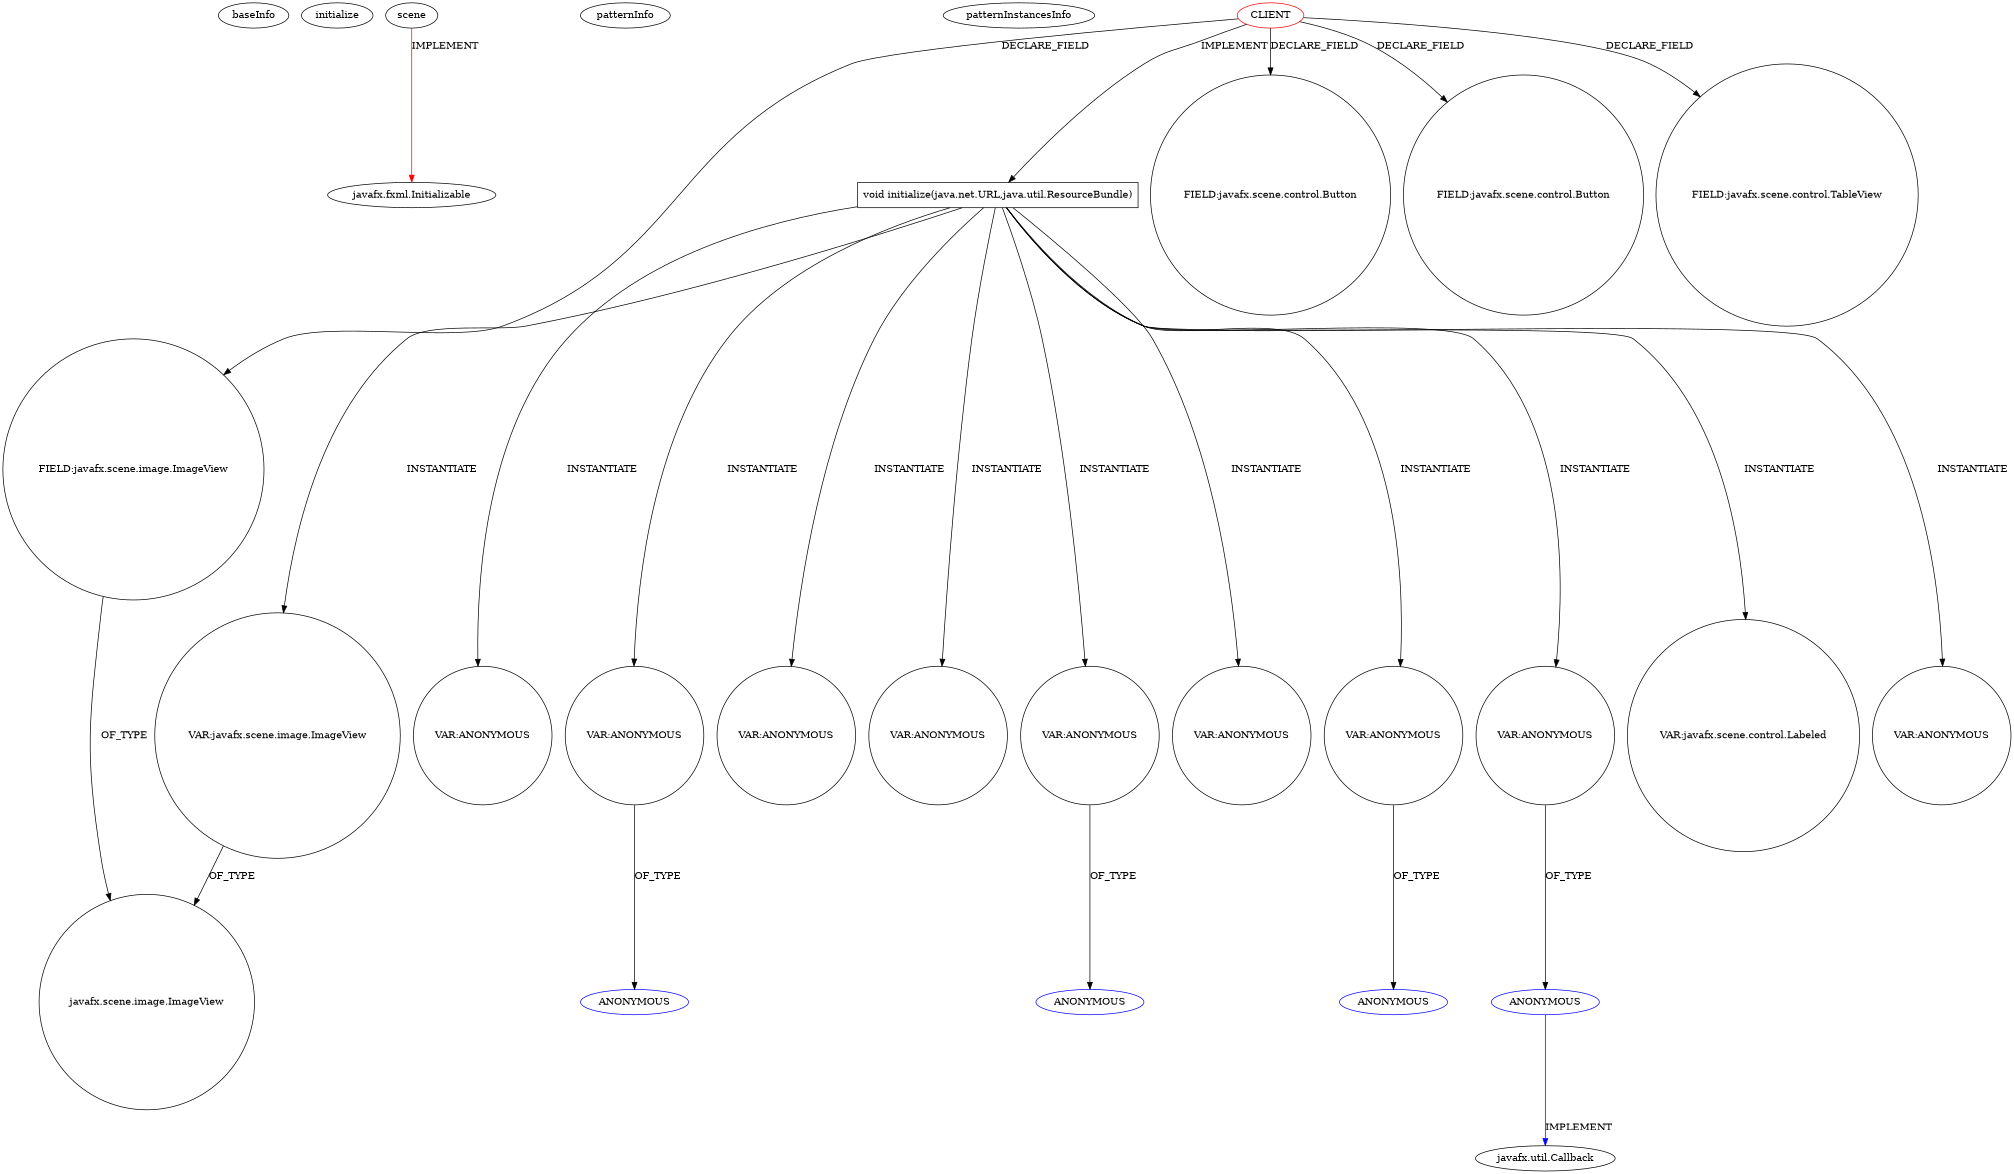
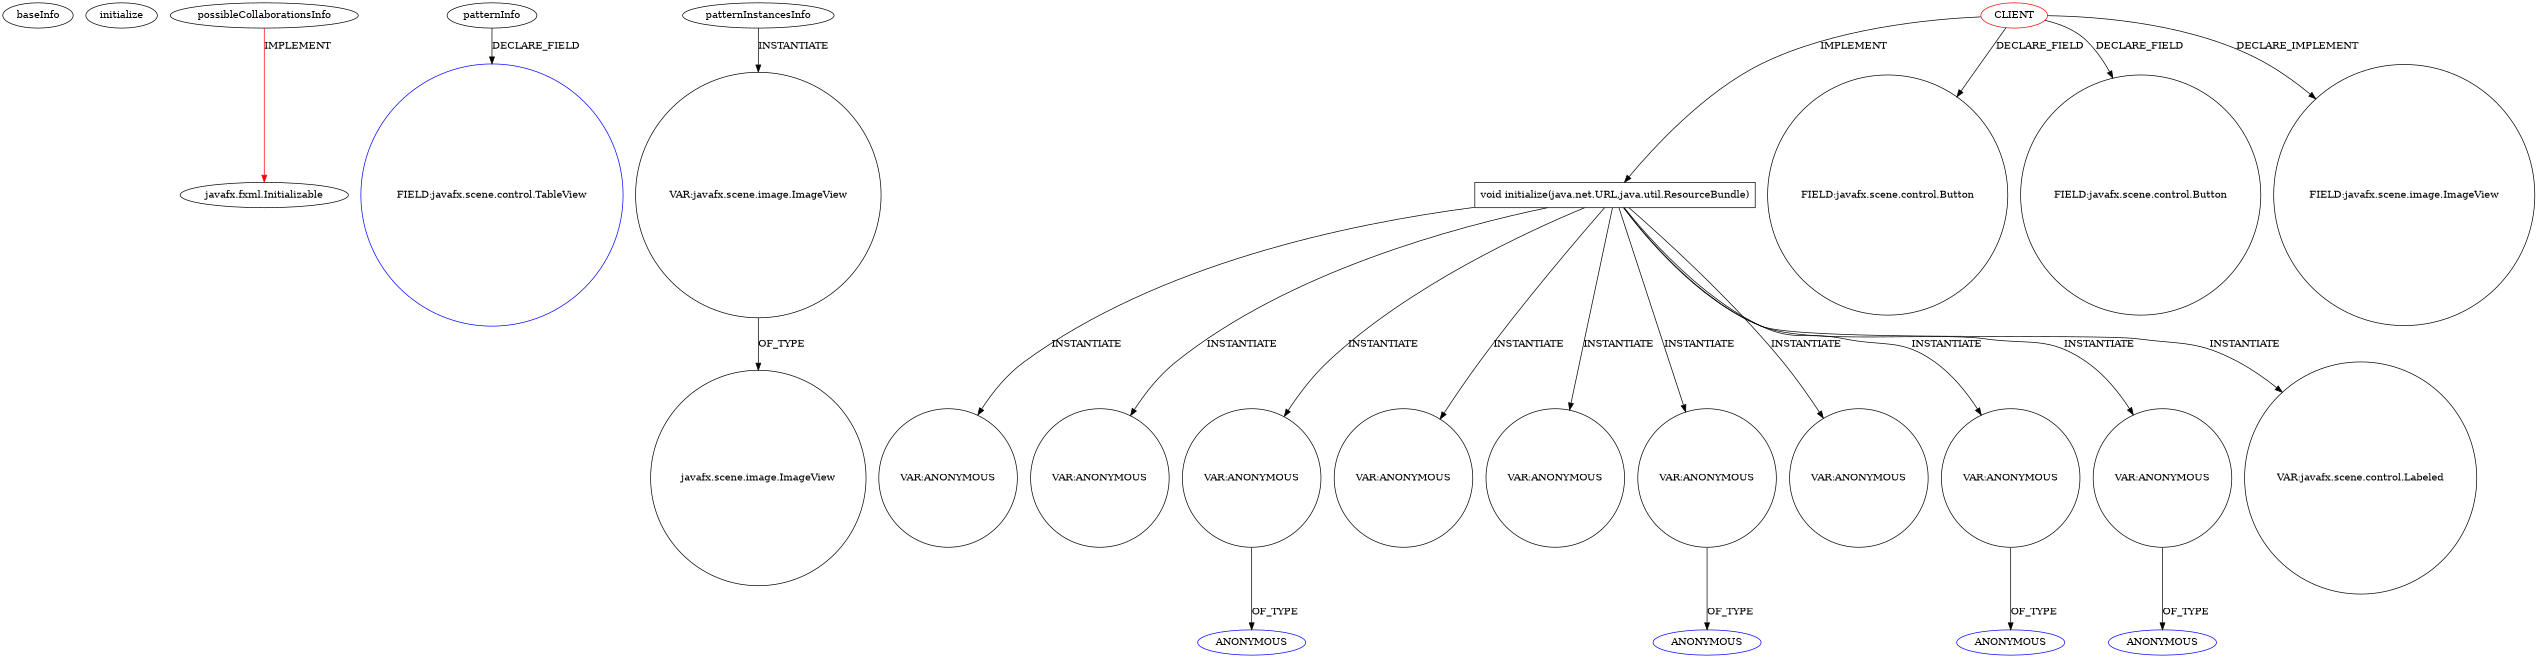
node "scene": label "scene" -> "possibleCollaborationsInfo"
edge "CLIENT" -> "FIELD:javafx.scene.control.TableView": now "patternInfo" -> "FIELD:javafx.scene.control.TableView"
edge "CLIENT" -> "FIELD:javafx.scene.image.ImageView": label "DECLARE_FIELD" -> "DECLARE_IMPLEMENT"
node "FIELD:javafx.scene.control.TableView": color black -> blue
edge "void initialize(java.net.URL,java.util.ResourceBundle)" -> "VAR:javafx.scene.image.ImageView": now "patternInstancesInfo" -> "VAR:javafx.scene.image.ImageView"
edge "FIELD:javafx.scene.image.ImageView" -> "javafx.scene.image.ImageView": removed, label "OF_TYPE"
node "javafx.util.Callback": removed
